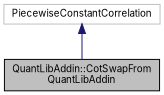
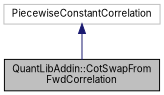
node "QuantLibAddin::CotSwapFrom QuantLibAddin": label "QuantLibAddin::CotSwapFrom QuantLibAddin" -> "QuantLibAddin::CotSwapFrom FwdCorrelation"
